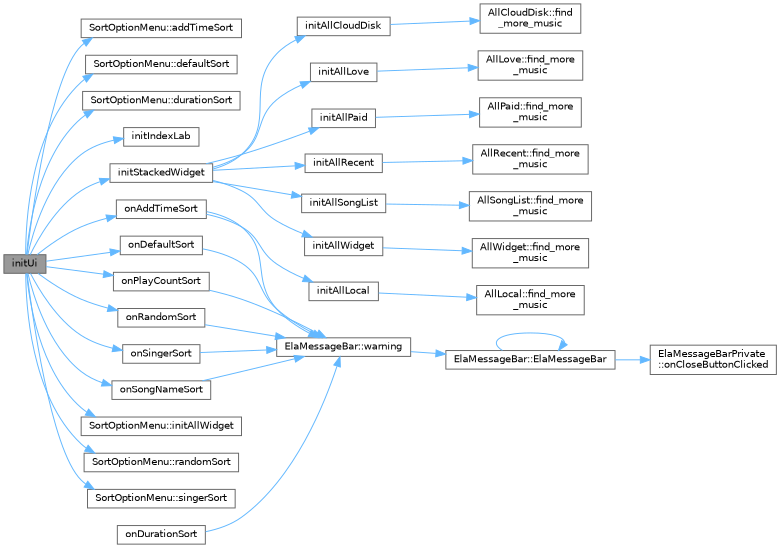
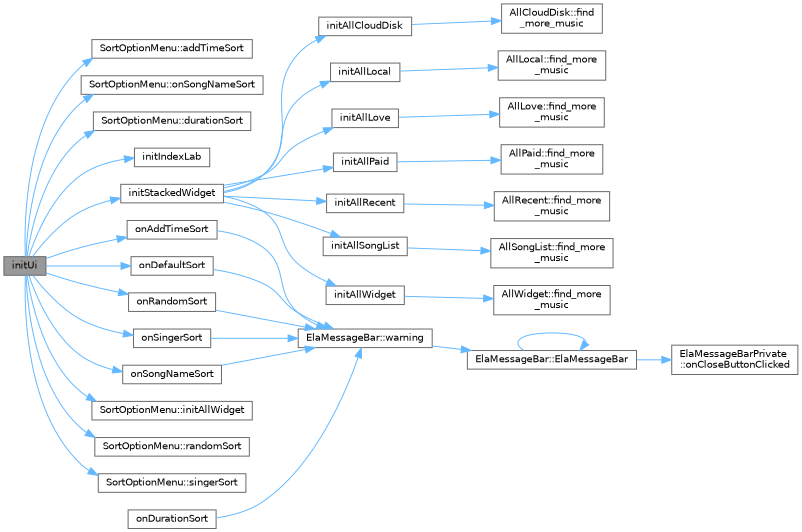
node "SortOptionMenu::defaultSort": label "SortOptionMenu::defaultSort" -> "SortOptionMenu::onSongNameSort"
edge "onAddTimeSort" -> "initAllLocal": now "initStackedWidget" -> "initAllLocal"
node "onPlayCountSort": removed
